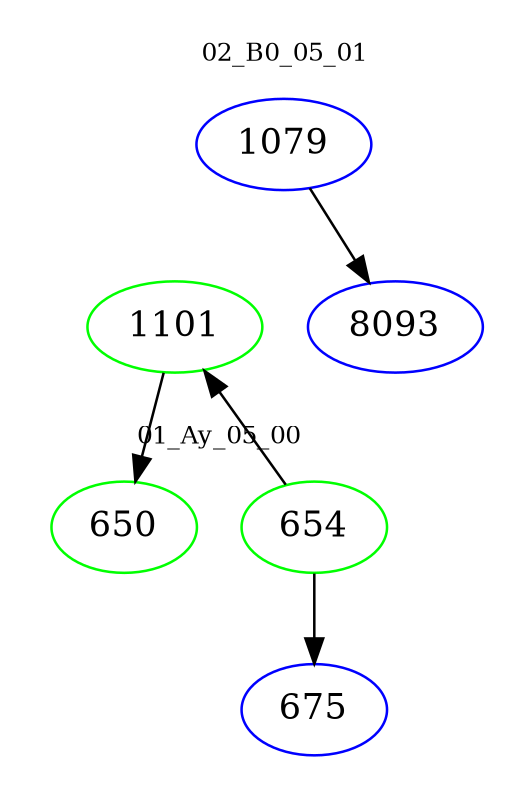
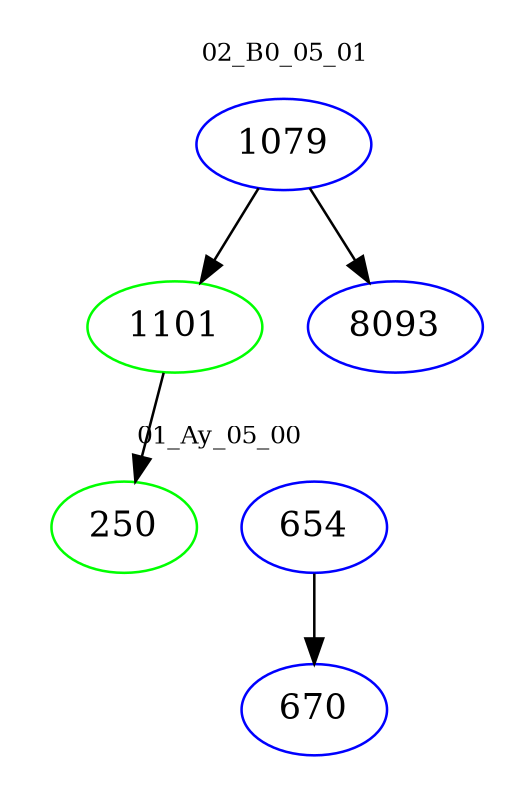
edge "654" -> "1101": now "1079" -> "1101"
node "650": label "650" -> "250"
node "654": color green -> blue
node "675": label "675" -> "670"
